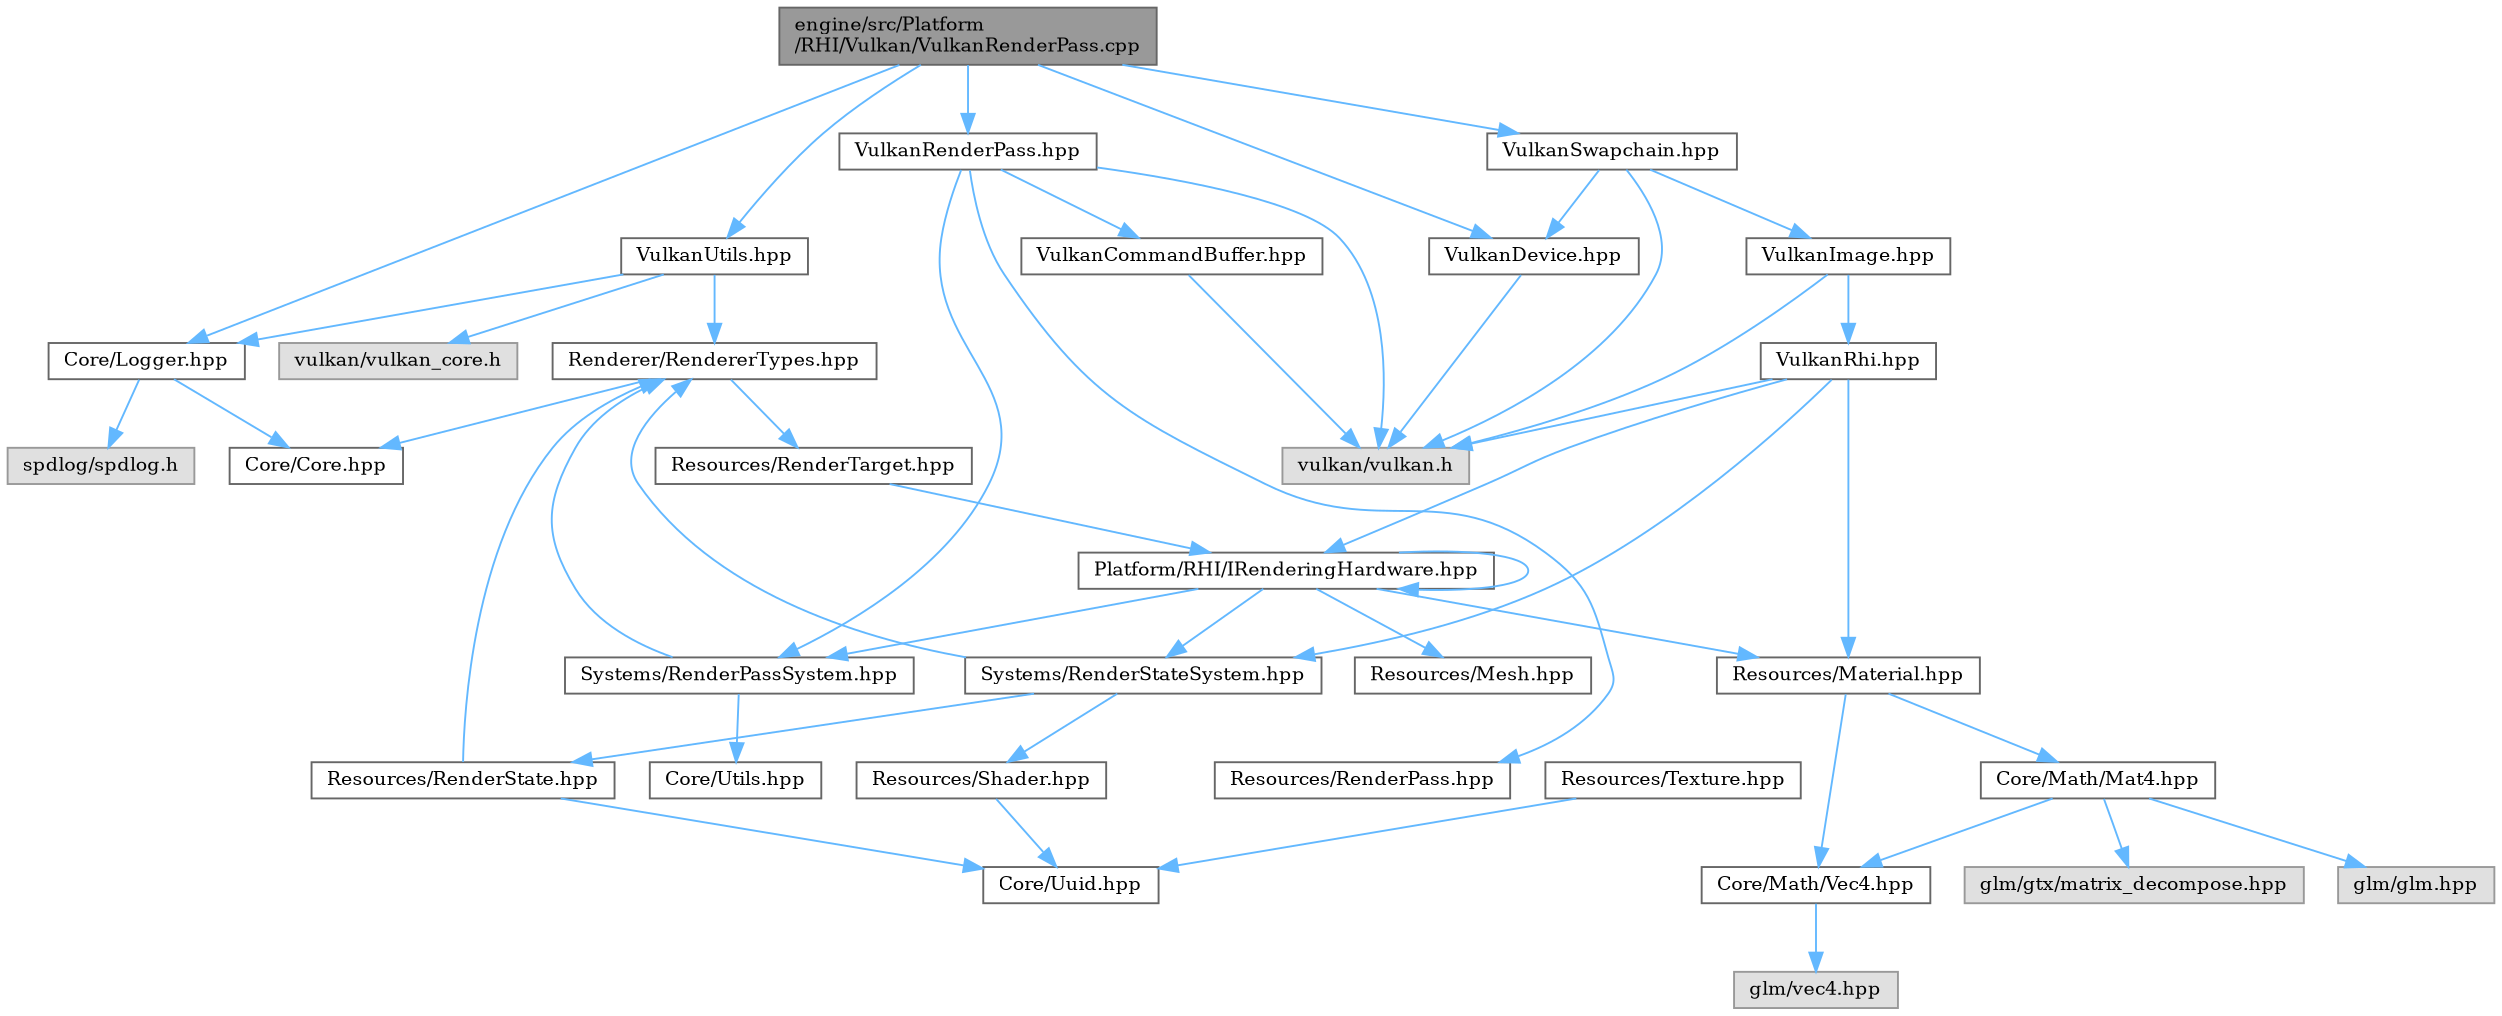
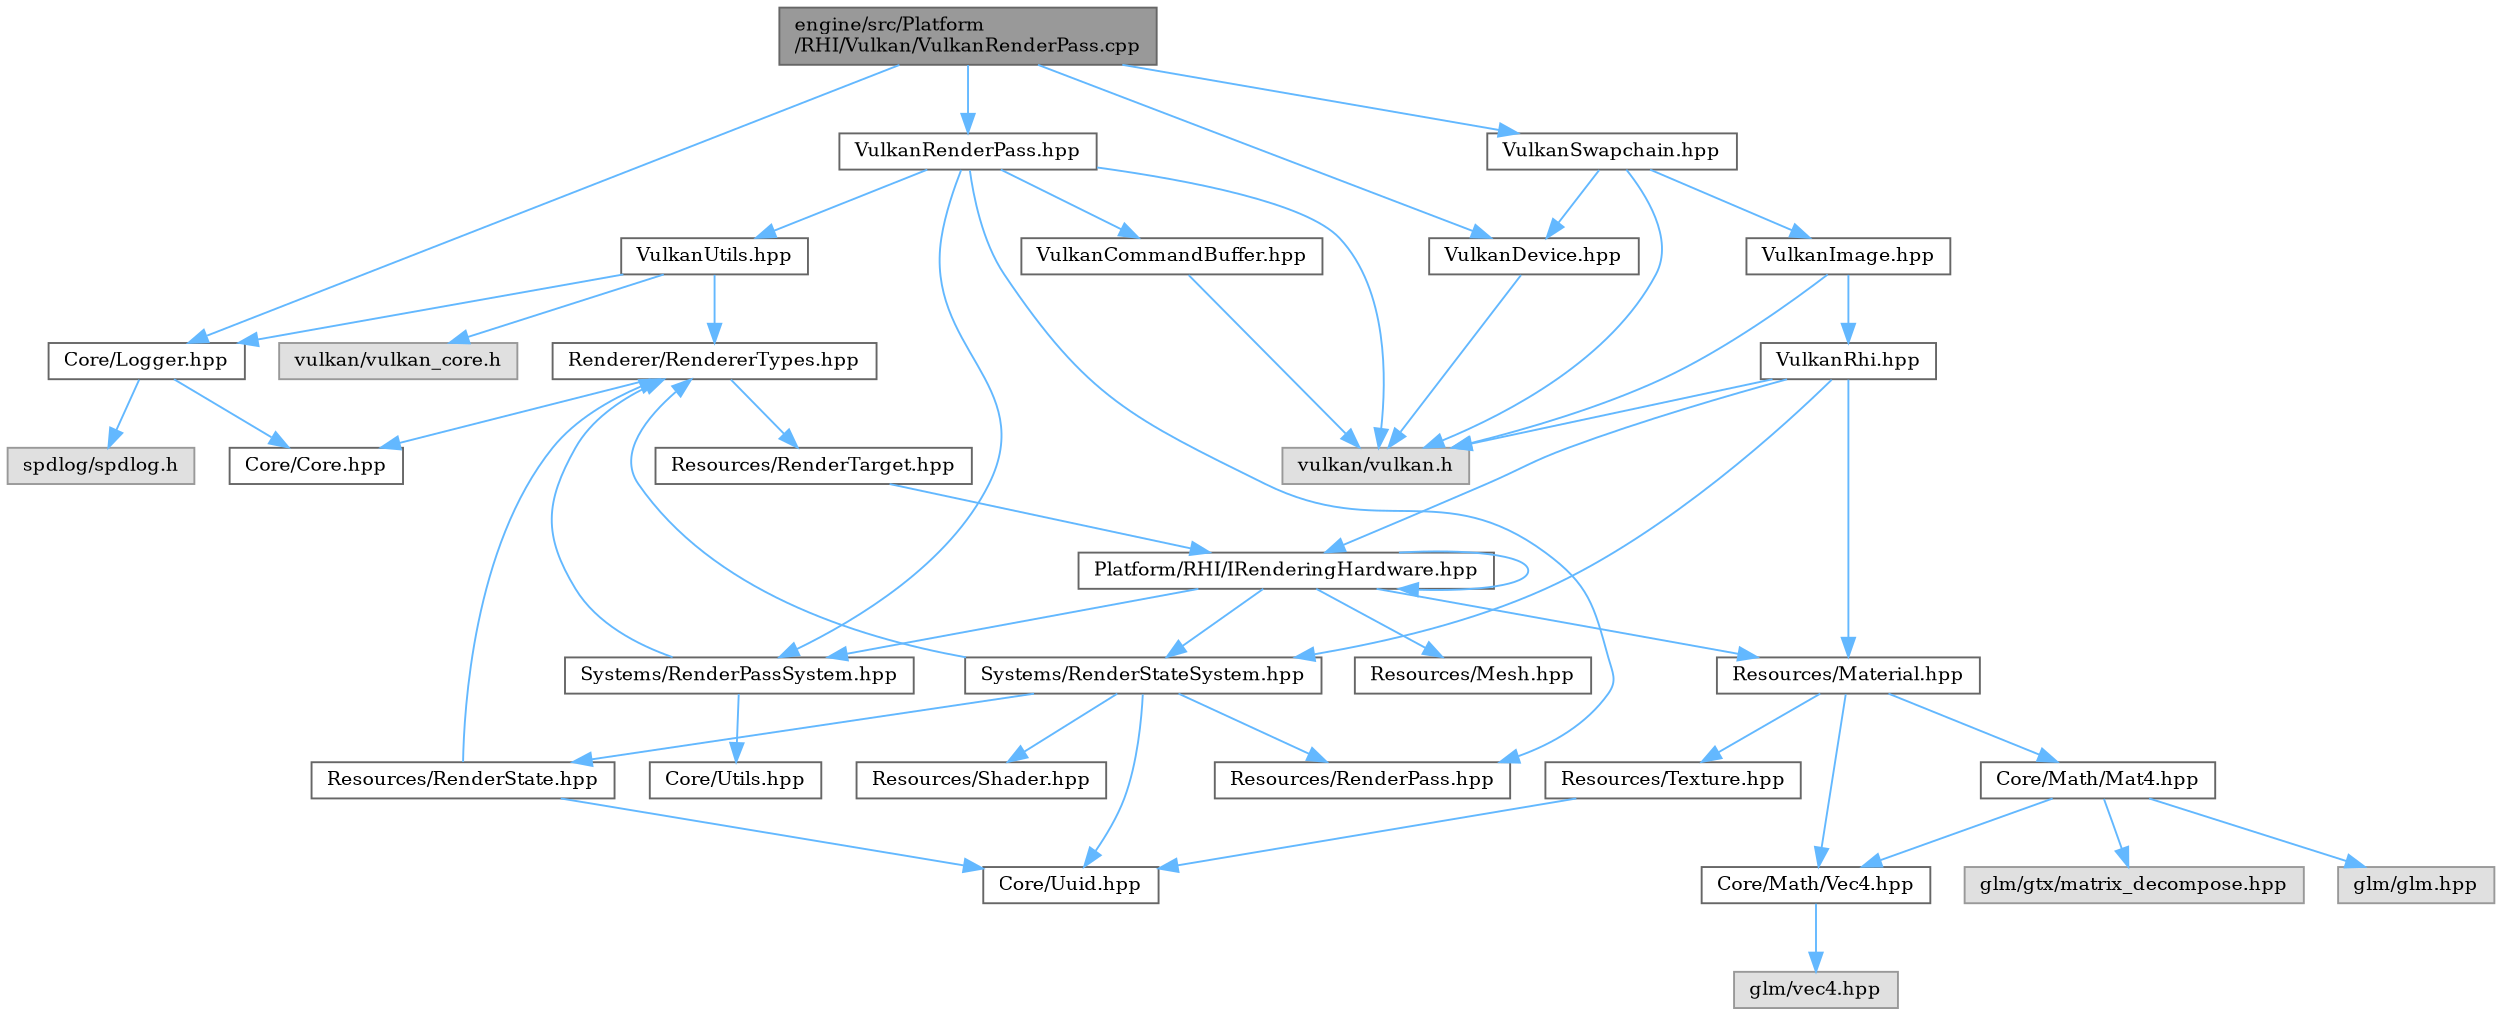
edge "engine/src/Platform /RHI/Vulkan/VulkanRenderPass.cpp" -> "VulkanUtils.hpp": now "VulkanRenderPass.hpp" -> "VulkanUtils.hpp"
edge "Resources/Material.hpp" -> "Resources/Texture.hpp": added
edge "Systems/RenderStateSystem.hpp" -> "Resources/RenderPass.hpp": added
edge "Resources/Shader.hpp" -> "Core/Uuid.hpp": now "Systems/RenderStateSystem.hpp" -> "Core/Uuid.hpp"
